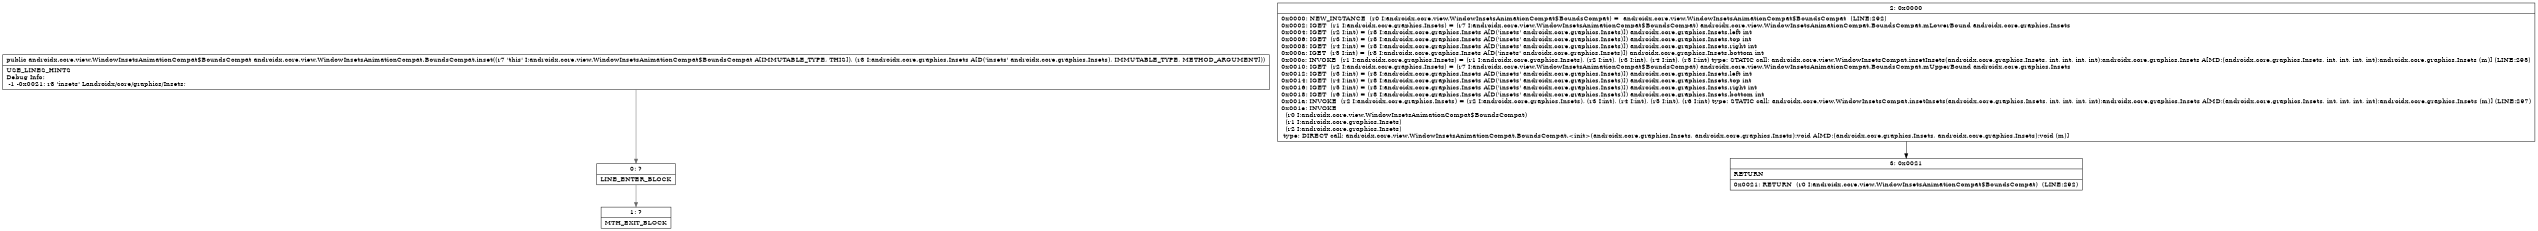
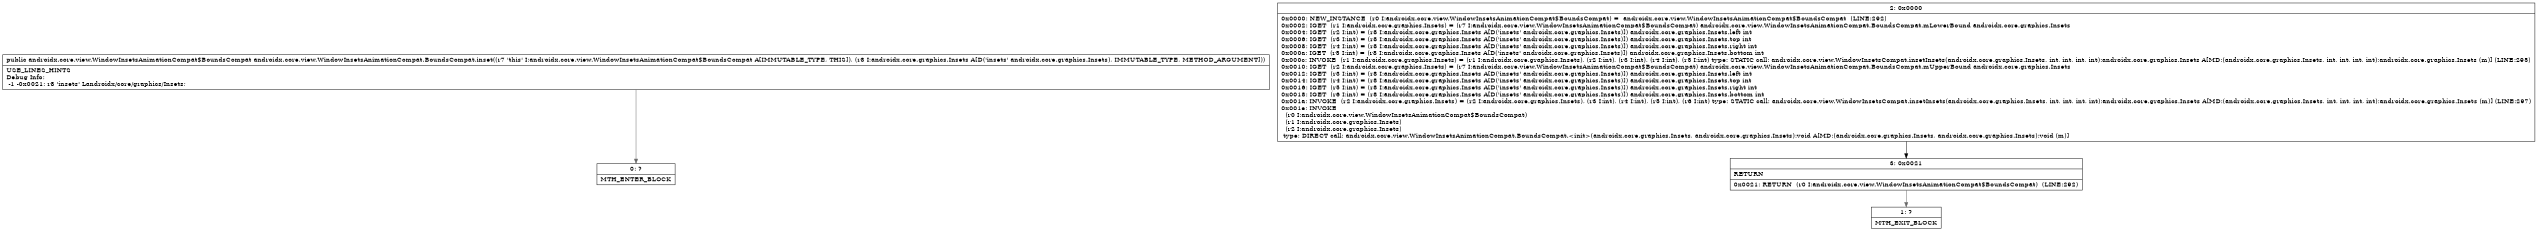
node "0: ?": text "LINE_ENTER_BLOCK" -> "MTH_ENTER_BLOCK"
edge "0: ?" -> "1: ?": now "3: 0x0021" -> "1: ?"
